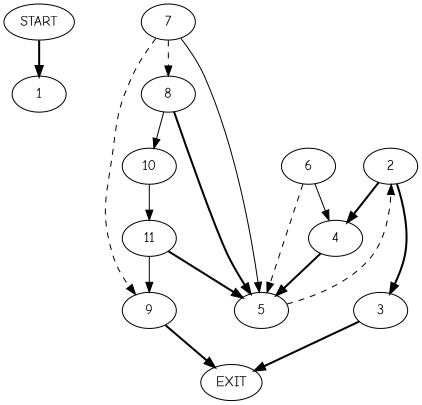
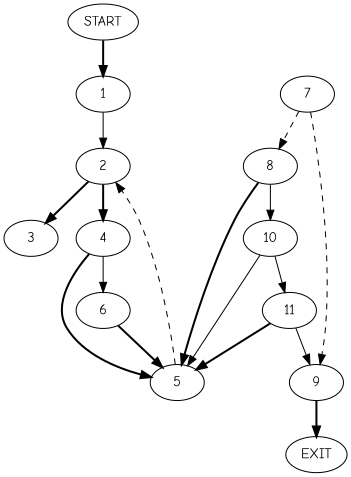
edge "1" -> "2": added
edge "7" -> "5": now "10" -> "5"
edge "6" -> "4": reversed
edge "6" -> "5": style dashed -> bold
edge "3" -> "EXIT": removed
